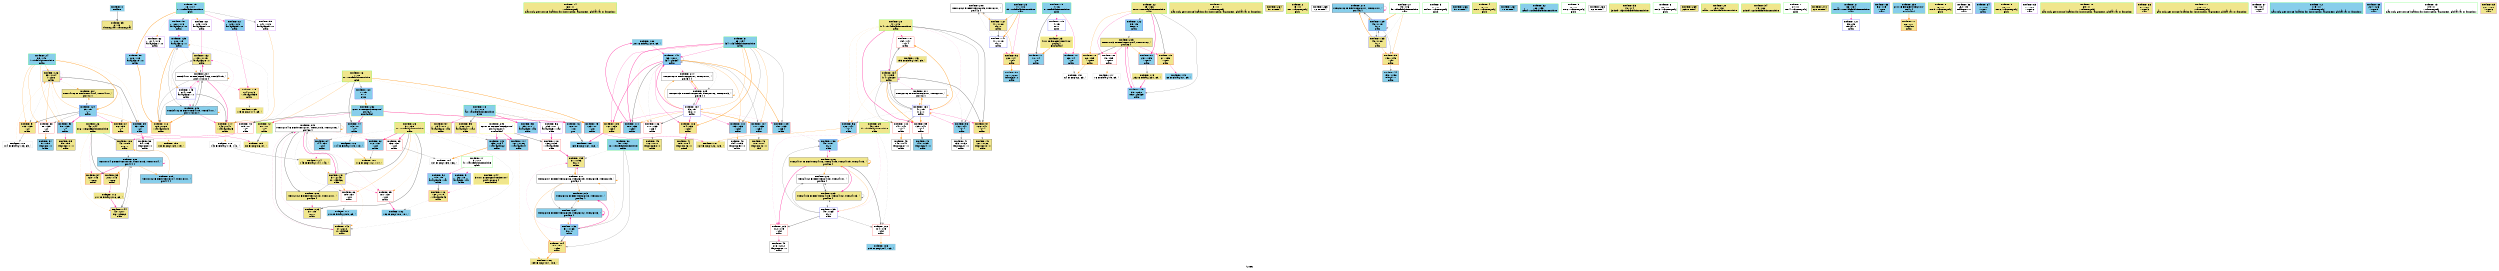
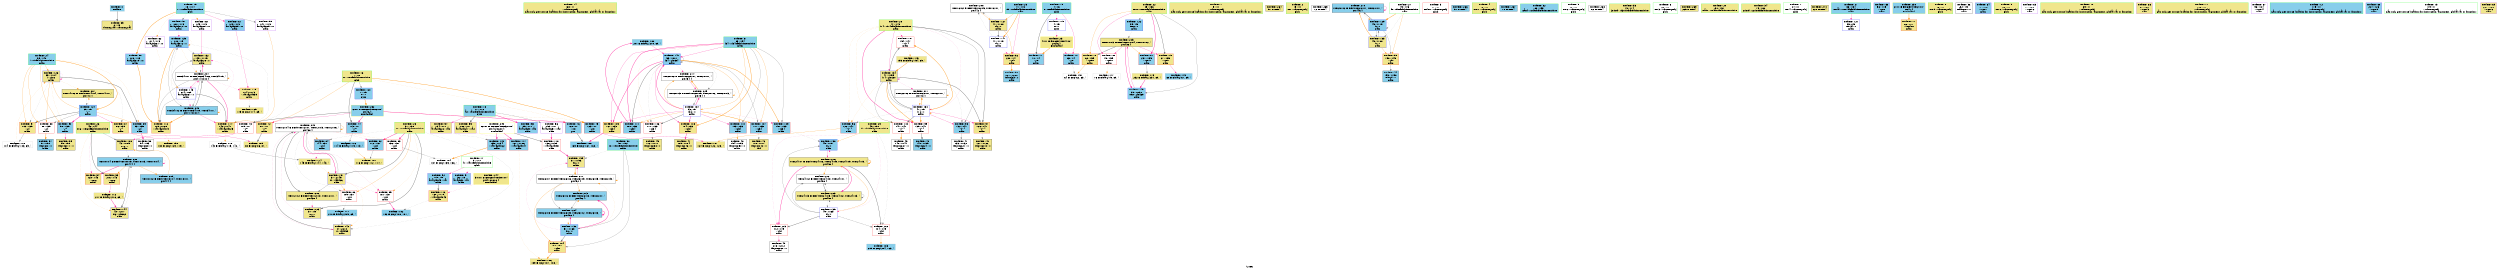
node "NodeID: 3": color green -> red
node "NodeID: 72": color green -> red
node "NodeID: 47": text "printf" -> "main"
